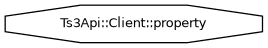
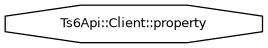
node "Ts3Api::Client::property": label "Ts3Api::Client::property" -> "Ts6Api::Client::property"
